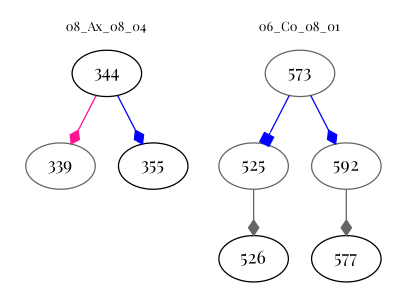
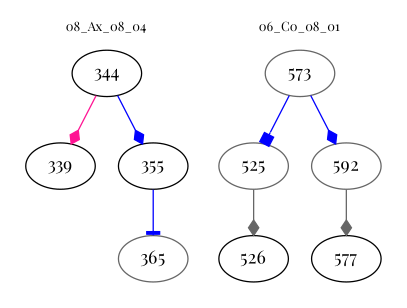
node "339": color gray40 -> black
node "365": added
